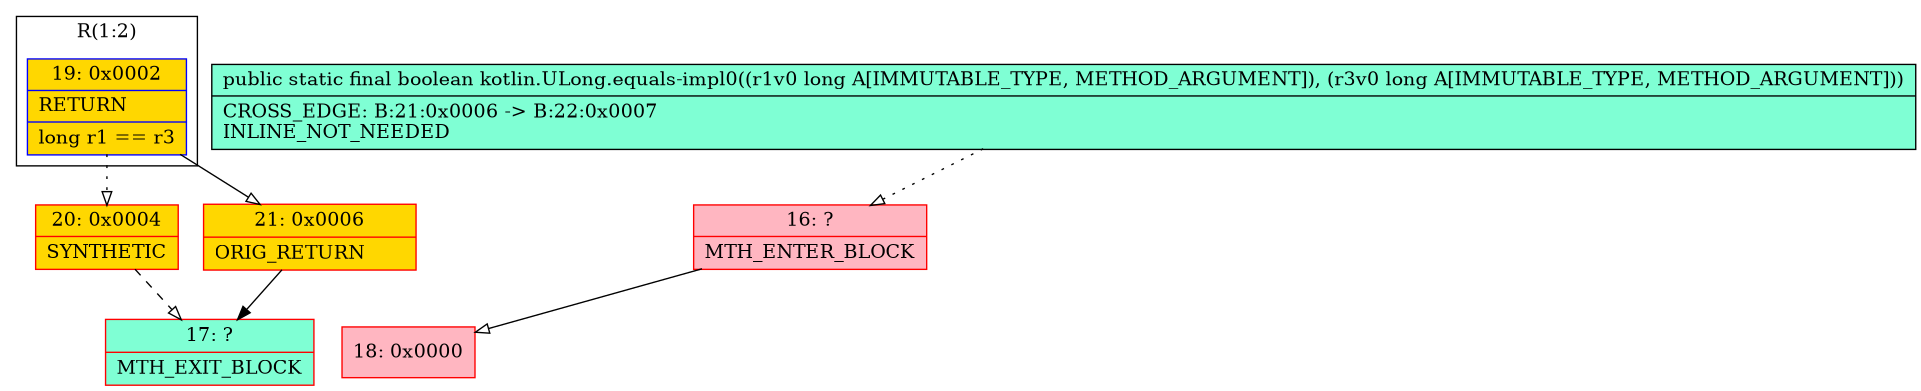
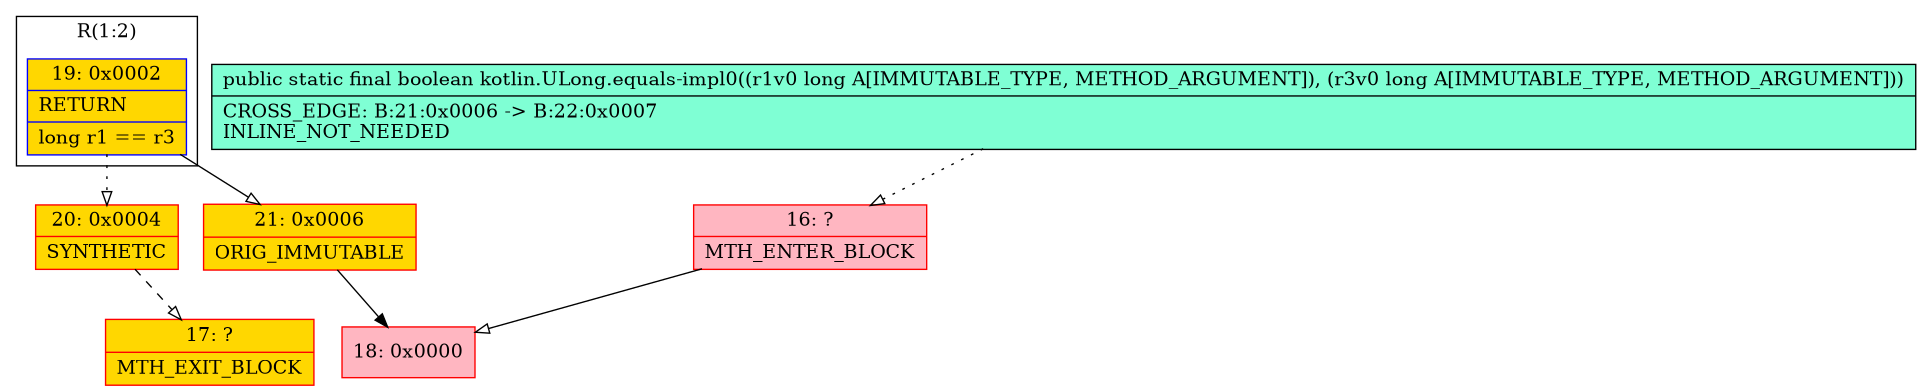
node "21: 0x0006": text "ORIG_RETURN" -> "ORIG_IMMUTABLE"
edge "21: 0x0006" -> "17: ?": now "21: 0x0006" -> "18: 0x0000"
node "17: ?": fillcolor aquamarine -> gold
